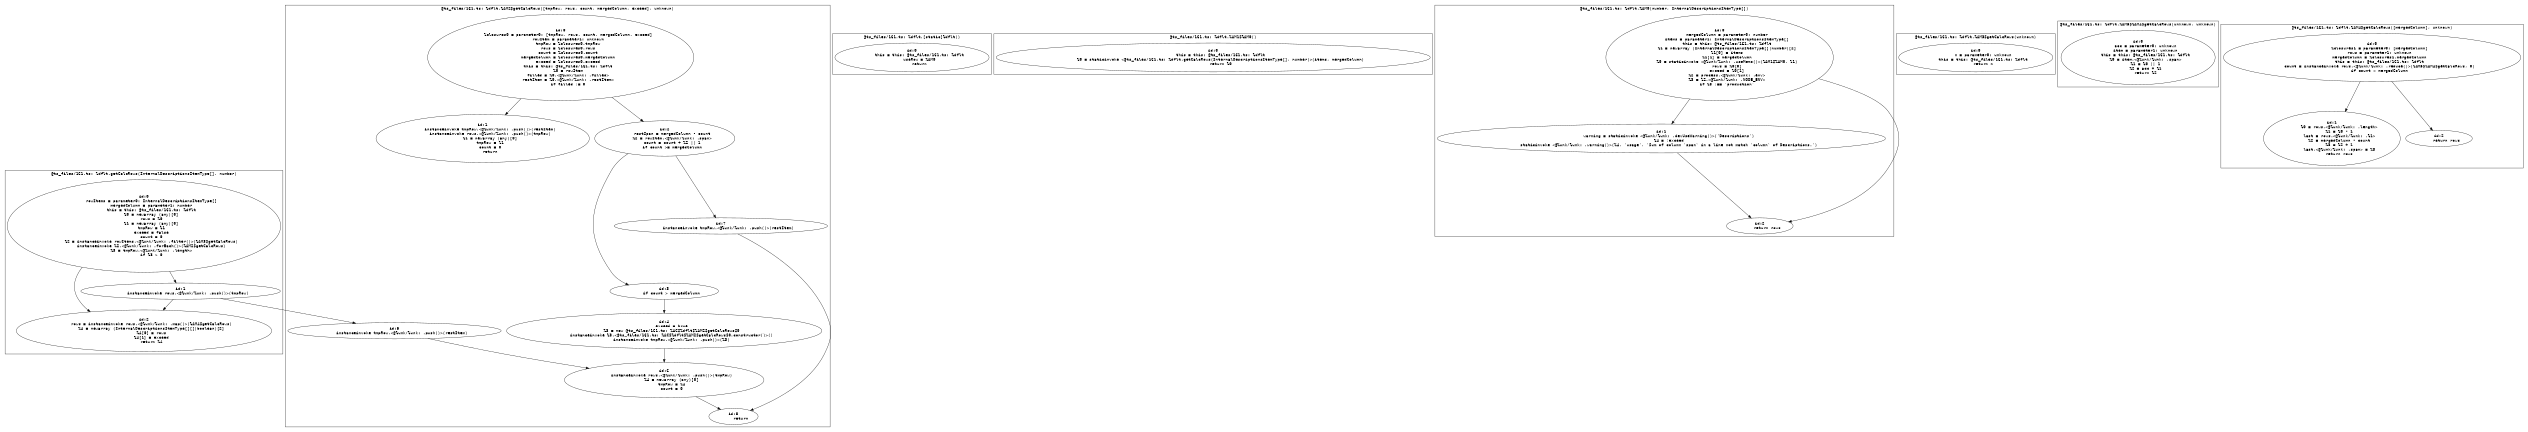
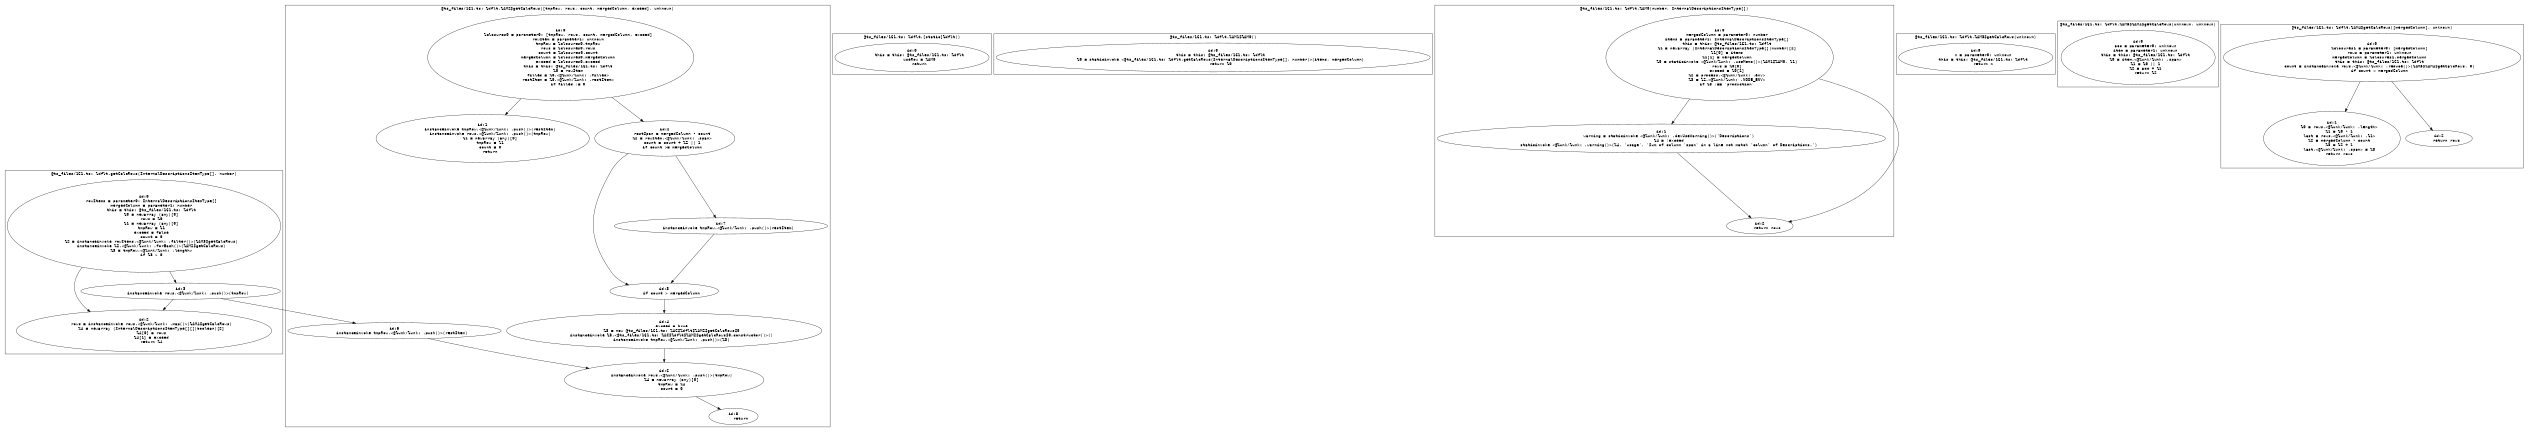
node "id:1 instanceinvoke rows.<@%unk/%unk: .push()>(tmpRow)": label "id:1 instanceinvoke rows.<@%unk/%unk: .push()>(tmpRow)" -> "id:3 instanceinvoke rows.<@%unk/%unk: .push()>(tmpRow)"
edge "id:7 instanceinvoke tmpRow.<@%unk/%unk: .push()>(restItem)" -> "id:8 return": now "id:7 instanceinvoke tmpRow.<@%unk/%unk: .push()>(restItem)" -> "id:3 if count > mergedColumn"
